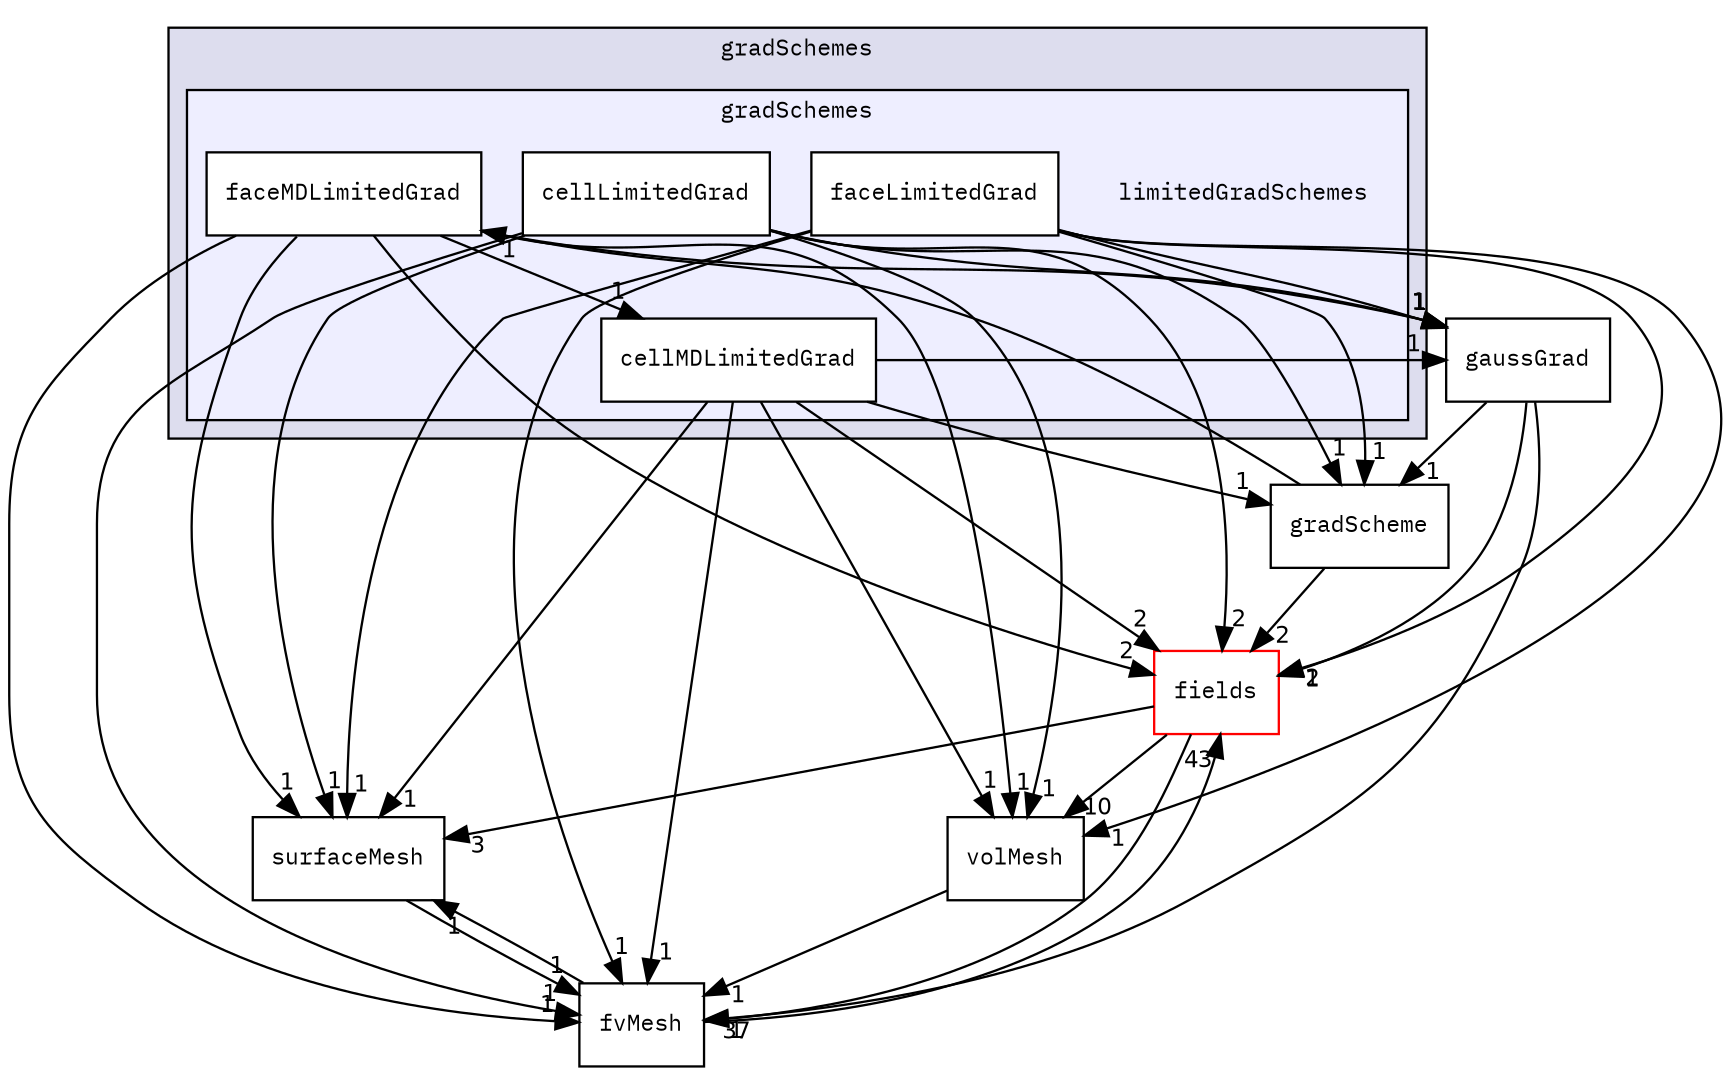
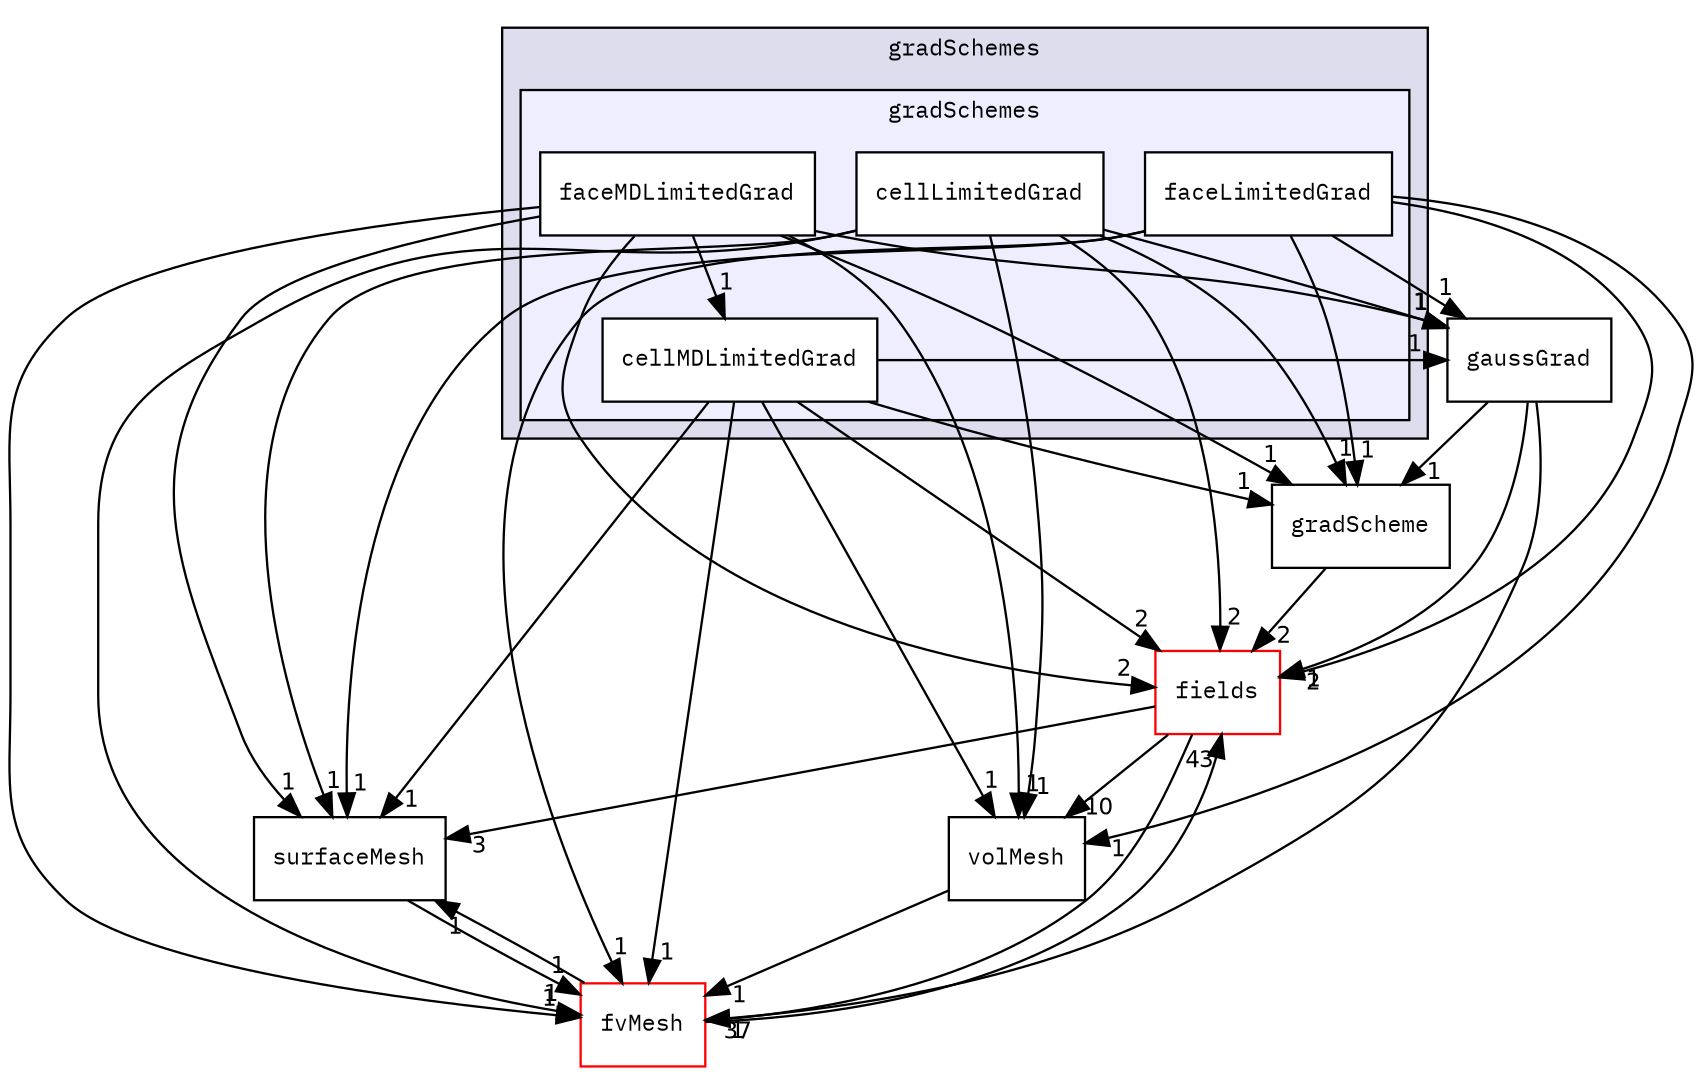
node "limitedGradSchemes": removed
edge "gradScheme" -> "faceMDLimitedGrad": reversed
node "fvMesh": color black -> red
